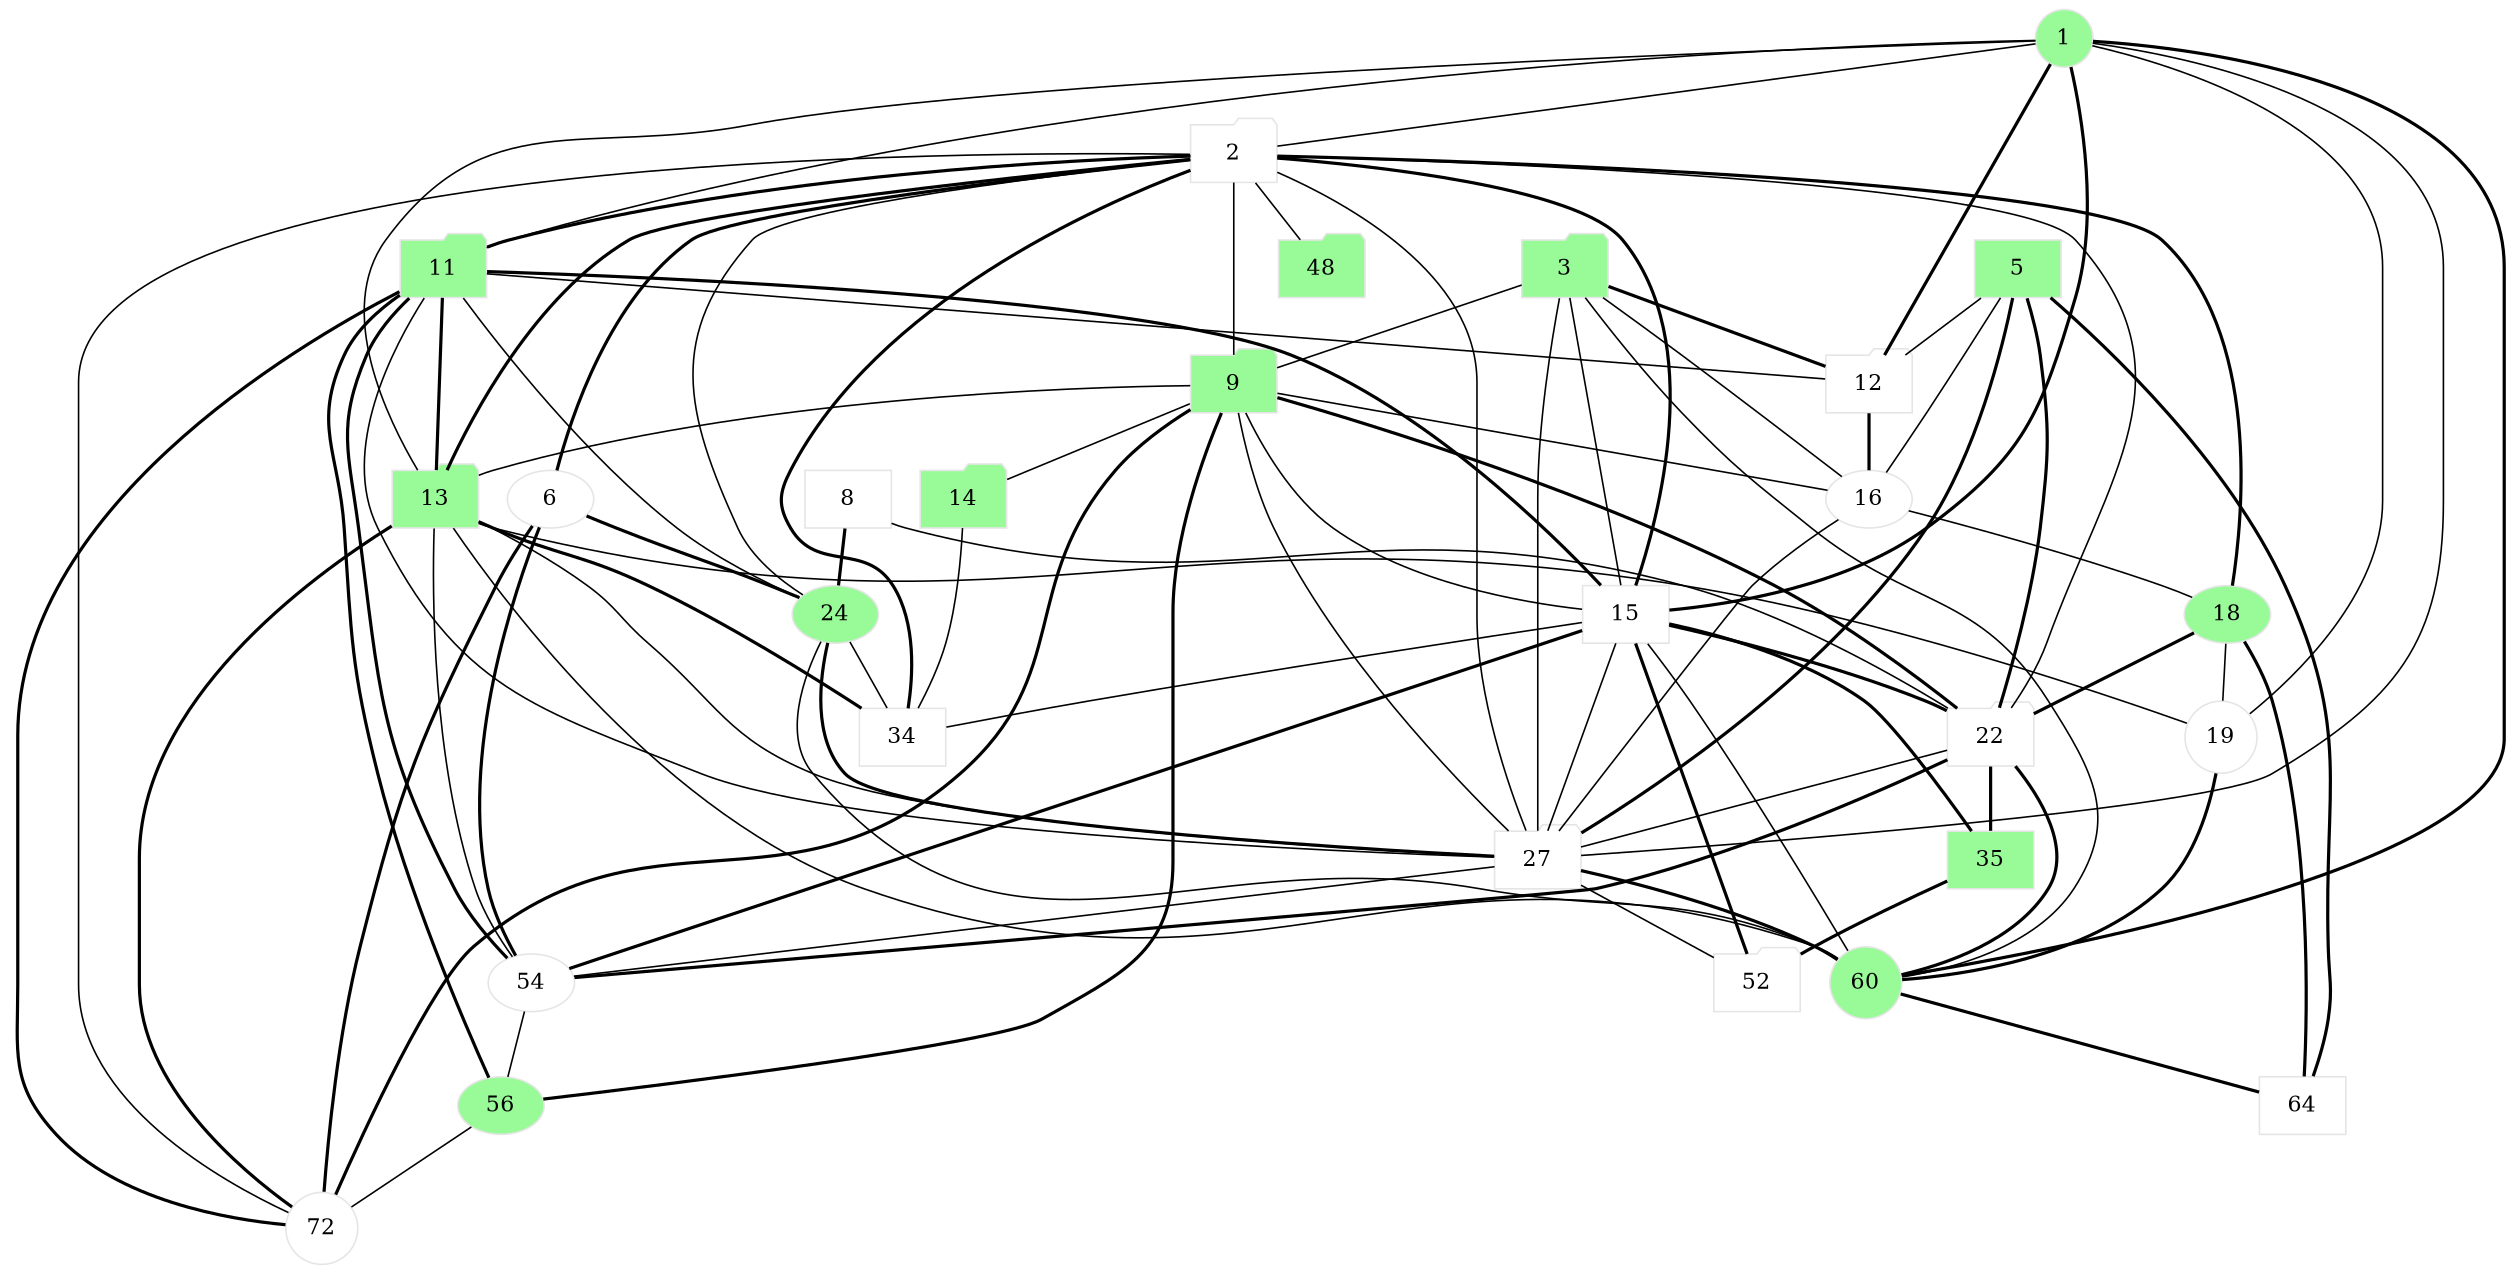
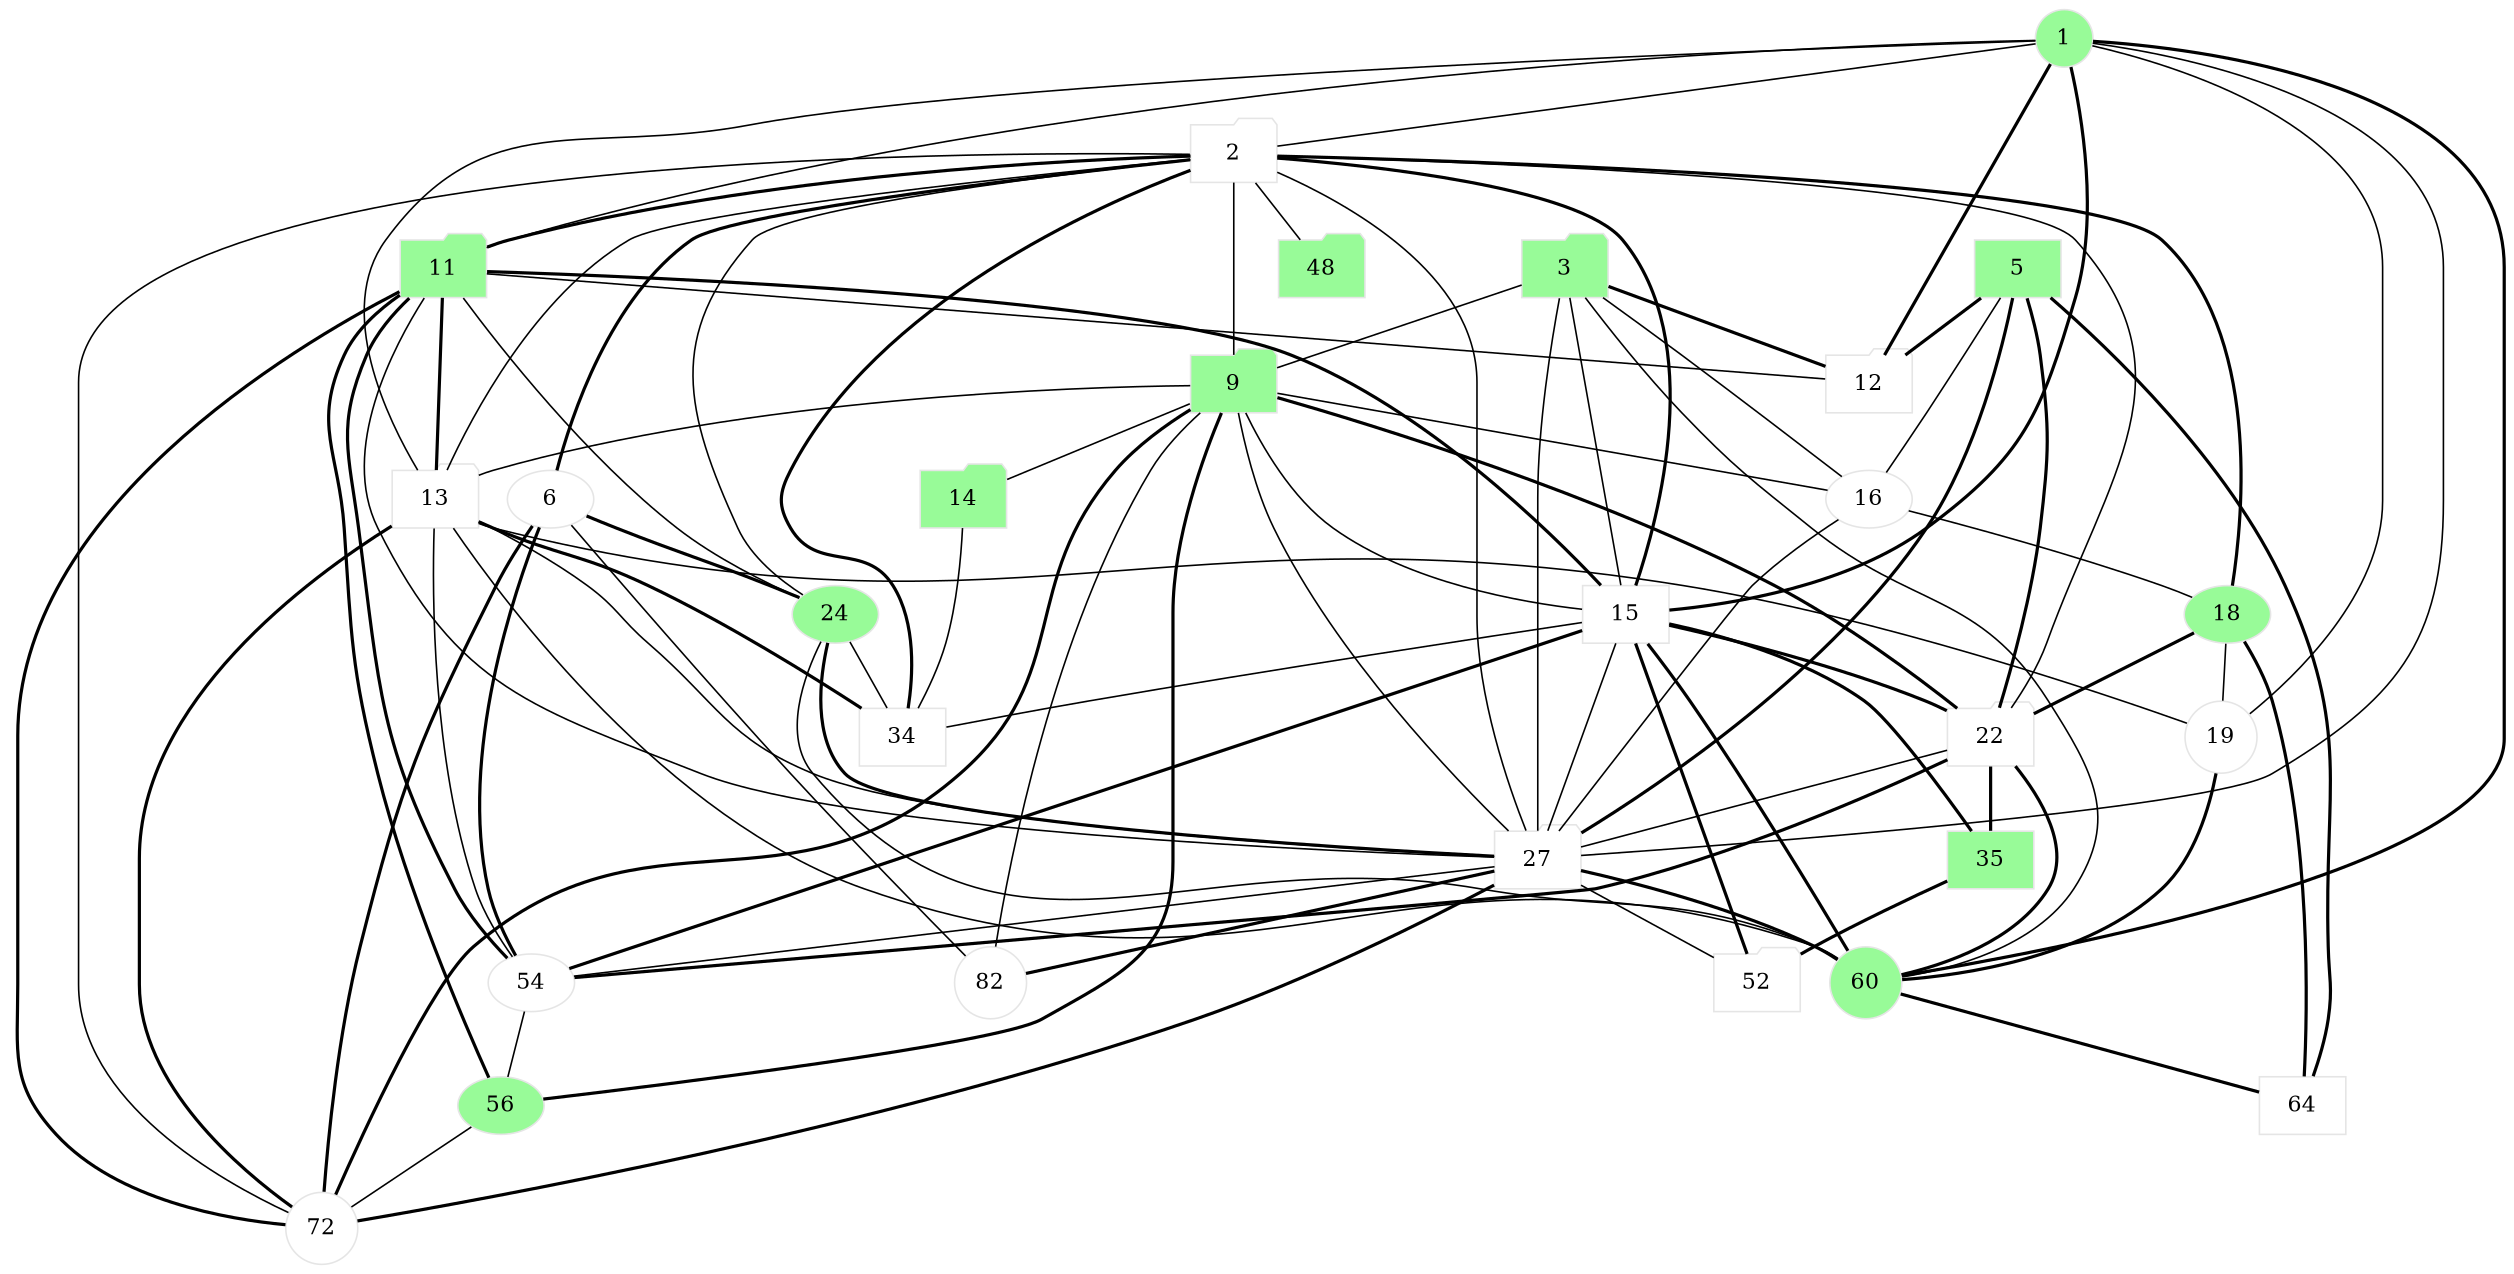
edge "2" -- "13": style bold -> solid
edge "5" -- "12": style solid -> bold
edge "12" -- "16": removed
node "13": fillcolor palegreen -> white
node "8": removed
edge "15" -- "60": style solid -> bold
node "82": added
edge "27" -- "72": added
